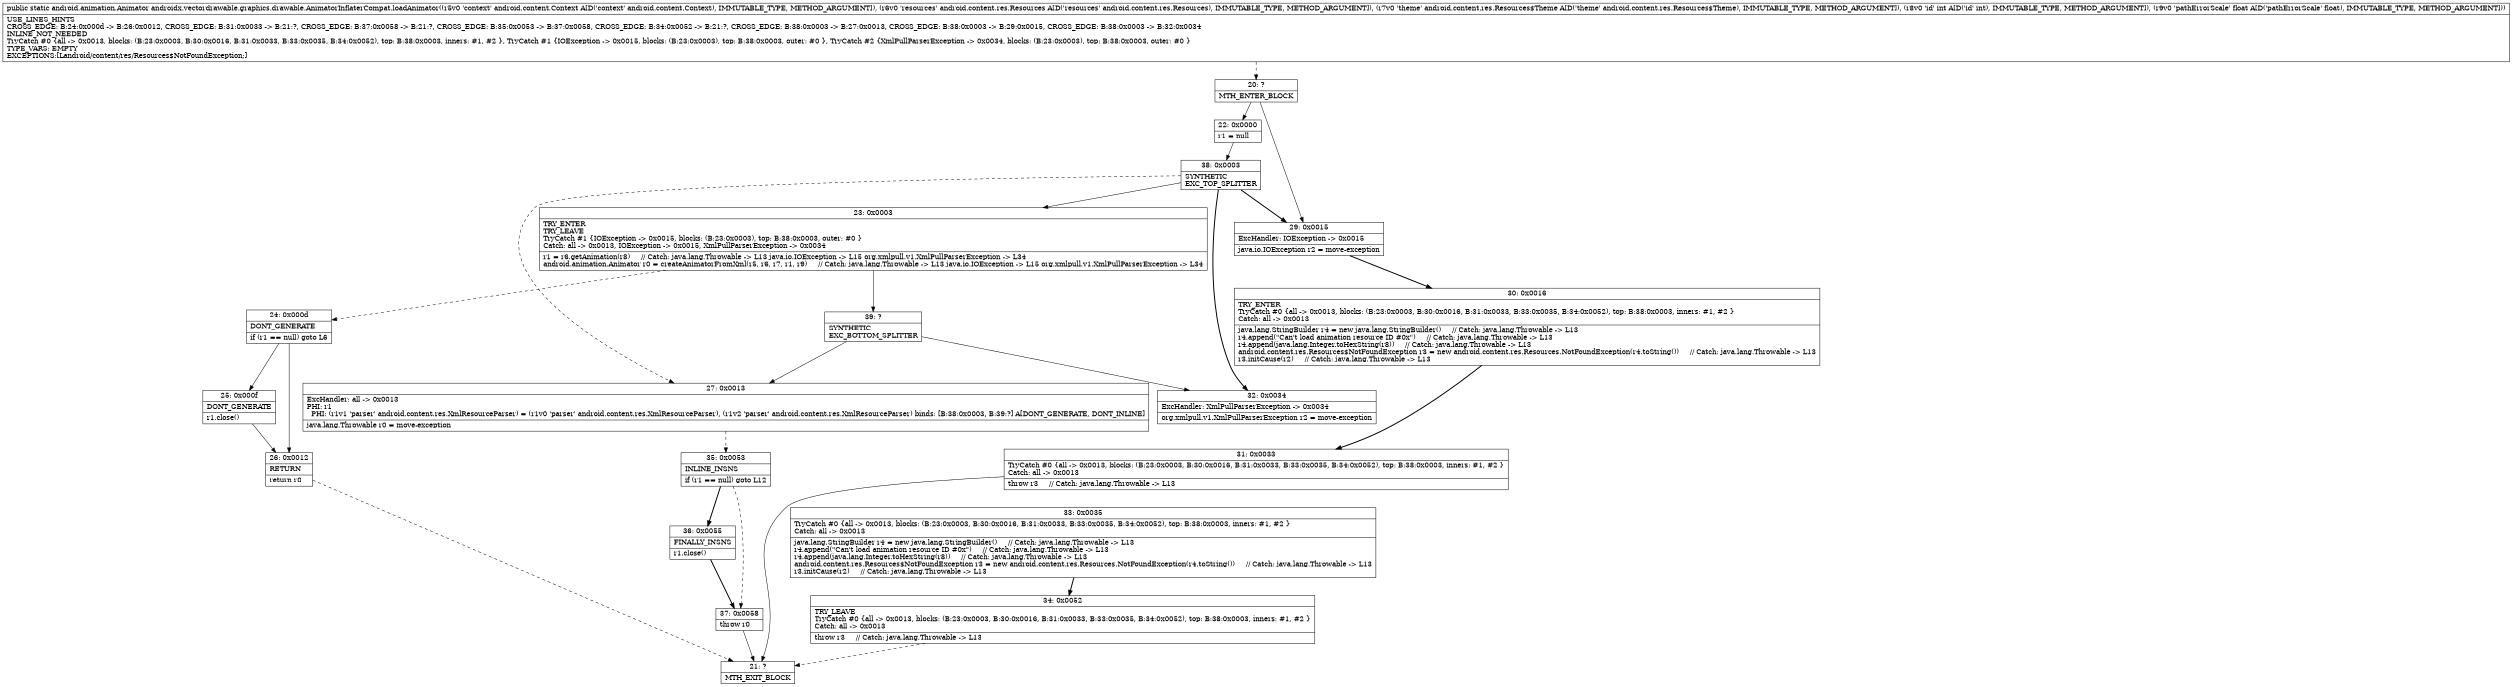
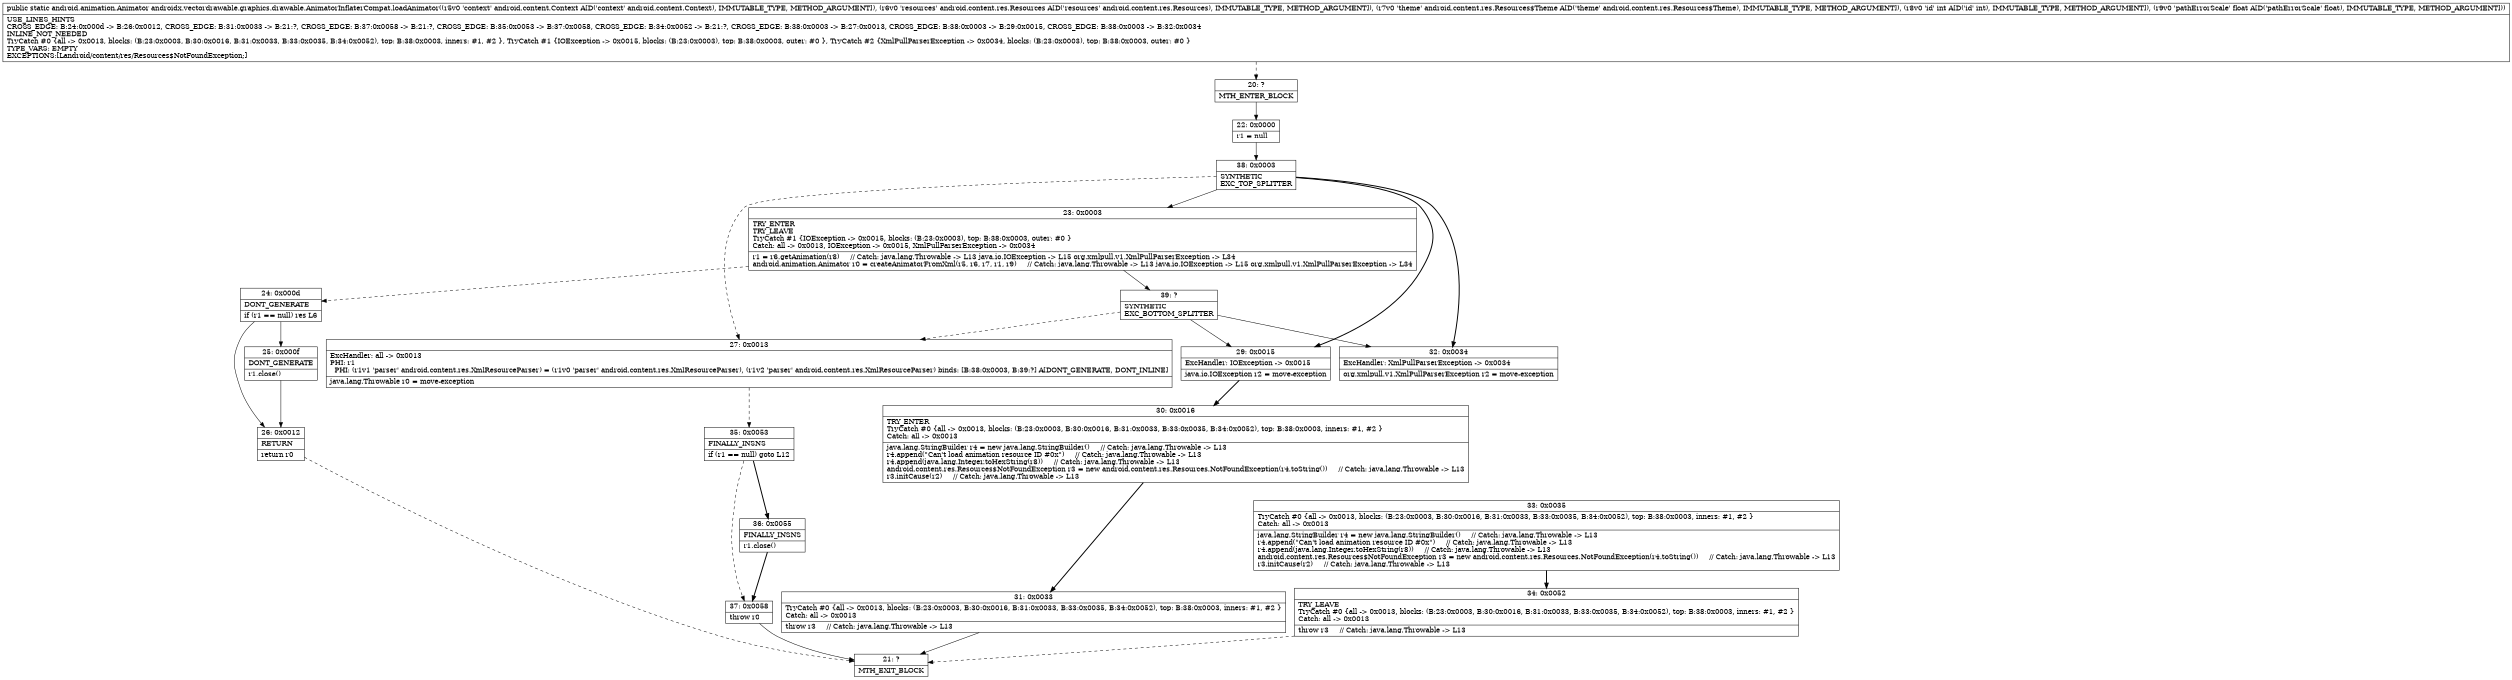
edge "20: ?" -> "29: 0x0015": now "39: ?" -> "29: 0x0015"
node "24: 0x000d": text "if (r1 == null) goto L6" -> "if (r1 == null) res L6"
edge "39: ?" -> "27: 0x0013": style solid -> dashed
node "35: 0x0053": text "INLINE_INSNS" -> "FINALLY_INSNS"
